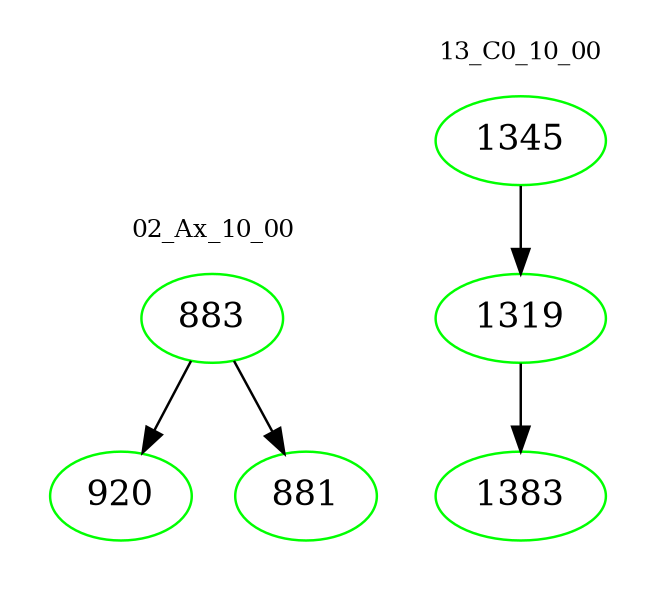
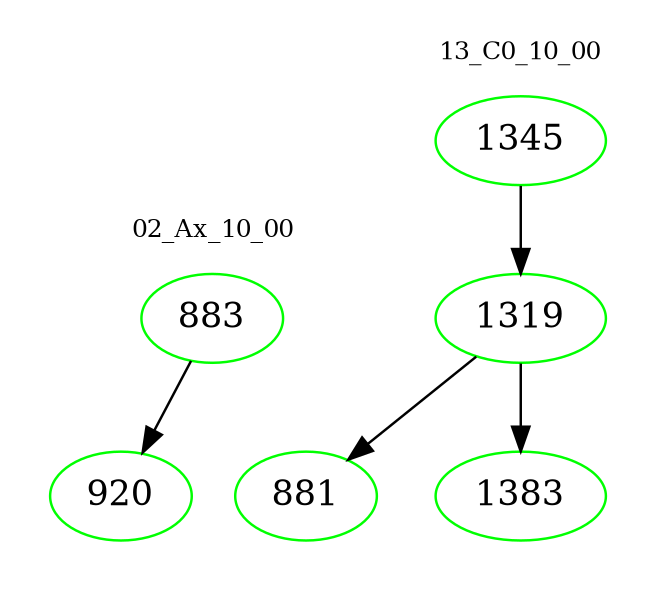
edge "883" -> "881": now "1319" -> "881"
